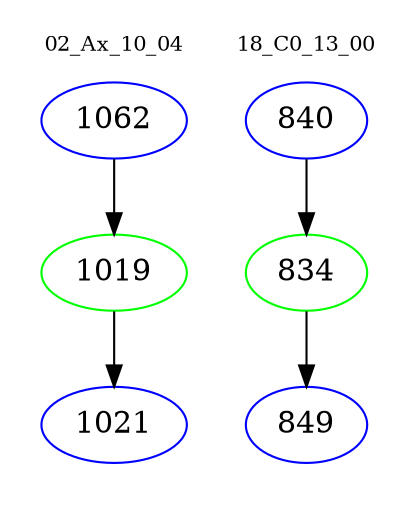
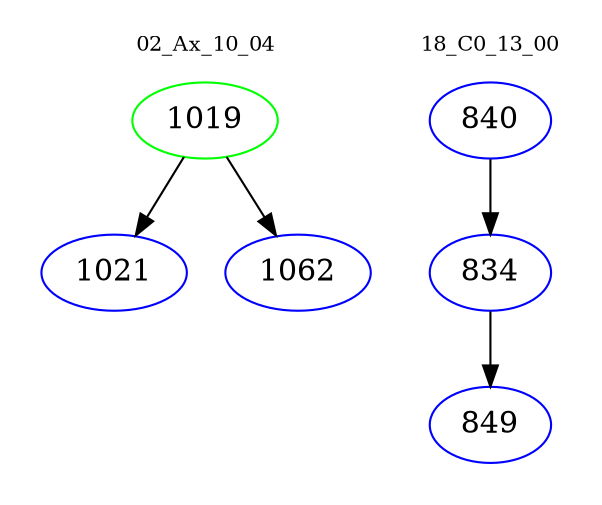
edge "1062" -> "1019": reversed
node "834": color green -> blue
